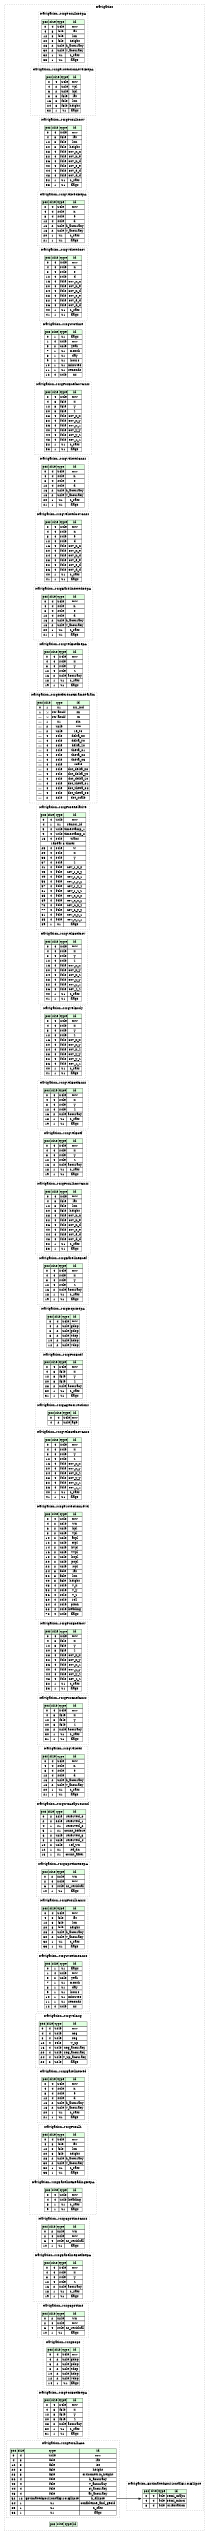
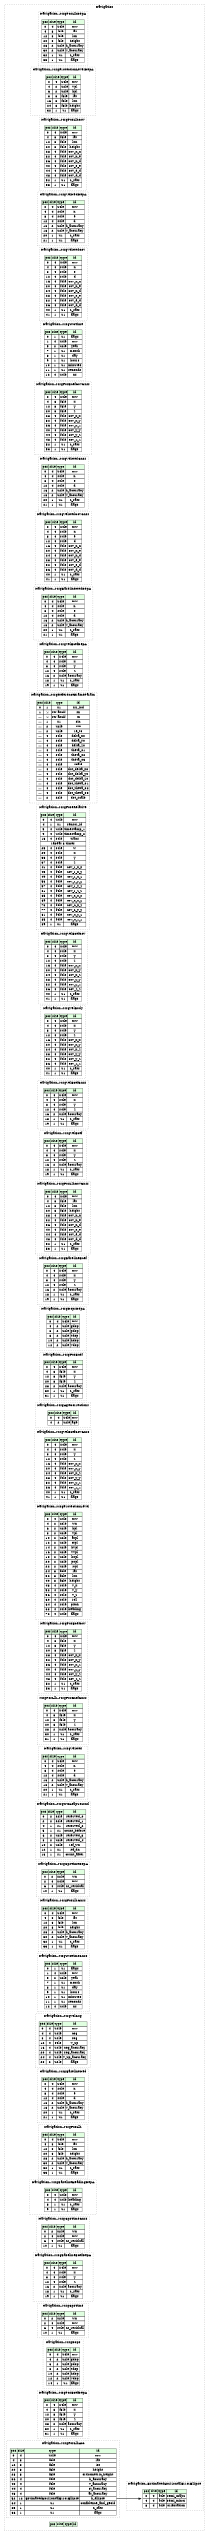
cluster "Navigation::MsgPosEcefGnss": label "Navigation::MsgPosEcefGnss" -> "MsgPosLlh::MsgPosEcefGnss"
